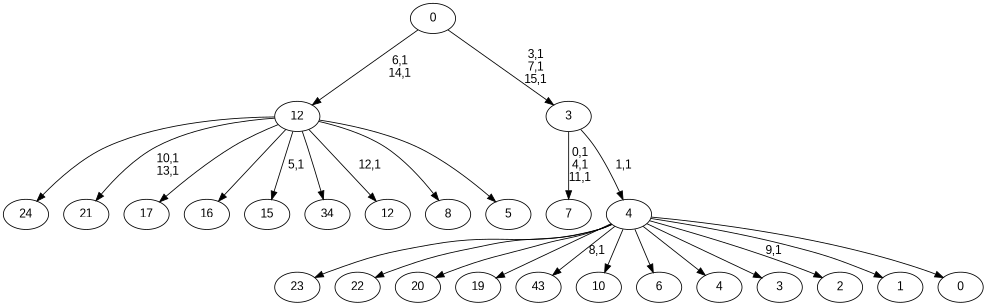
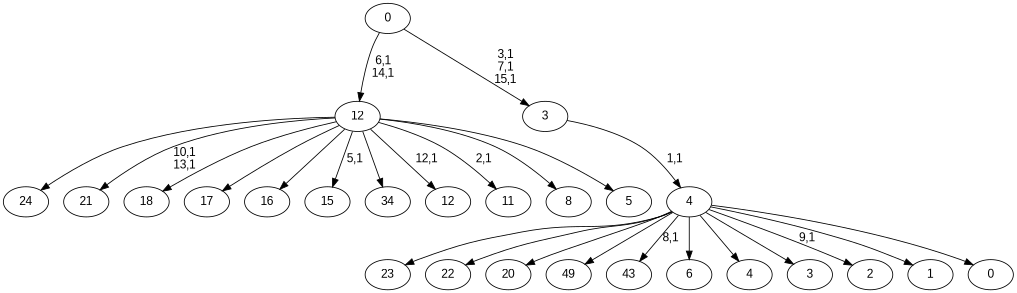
node "18": added
node "11": added
node "7": removed
node "19": label "19" -> "49"
node "10": removed
